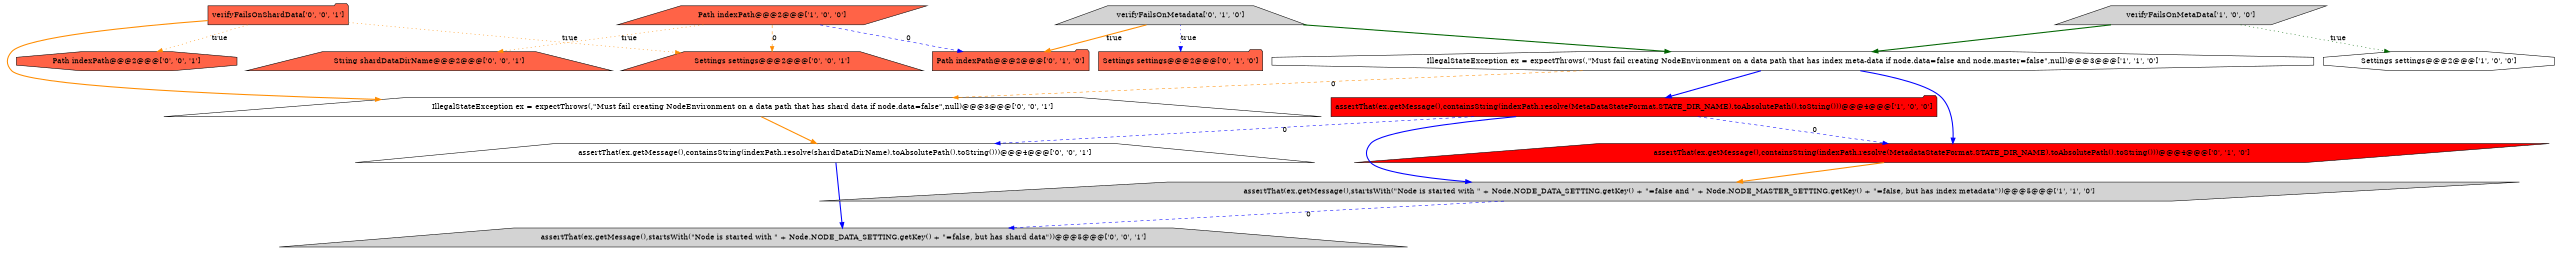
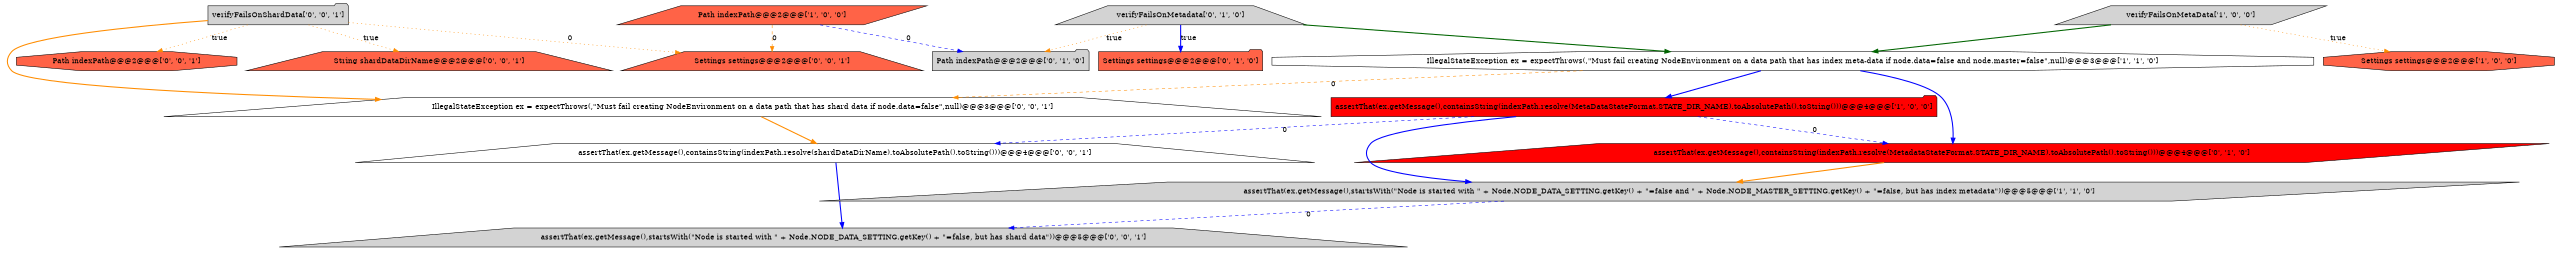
node "verifyFailsOnShardData['0', '0', '1']": fillcolor tomato -> lightgray
edge "verifyFailsOnMetadata['0', '1', '0']" -> "Settings settings@@@2@@@['0', '1', '0']": style dotted -> bold
edge "verifyFailsOnShardData['0', '0', '1']" -> "Settings settings@@@2@@@['0', '0', '1']": label "true" -> "0"
edge "Path indexPath@@@2@@@['1', '0', '0']" -> "String shardDataDirName@@@2@@@['0', '0', '1']": now "verifyFailsOnShardData['0', '0', '1']" -> "String shardDataDirName@@@2@@@['0', '0', '1']"
edge "verifyFailsOnMetadata['0', '1', '0']" -> "Path indexPath@@@2@@@['0', '1', '0']": style bold -> dotted
edge "verifyFailsOnMetaData['1', '0', '0']" -> "Settings settings@@@2@@@['1', '0', '0']": color darkgreen -> darkorange
node "Path indexPath@@@2@@@['0', '1', '0']": fillcolor tomato -> lightgray
node "Settings settings@@@2@@@['1', '0', '0']": fillcolor white -> tomato
